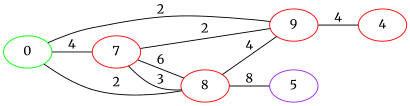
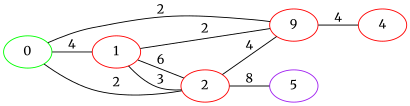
node "7": label "7" -> "1"
node "8": label "8" -> "2"
